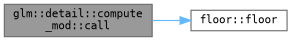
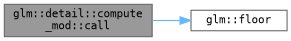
node "floor::floor": label "floor::floor" -> "glm::floor"
